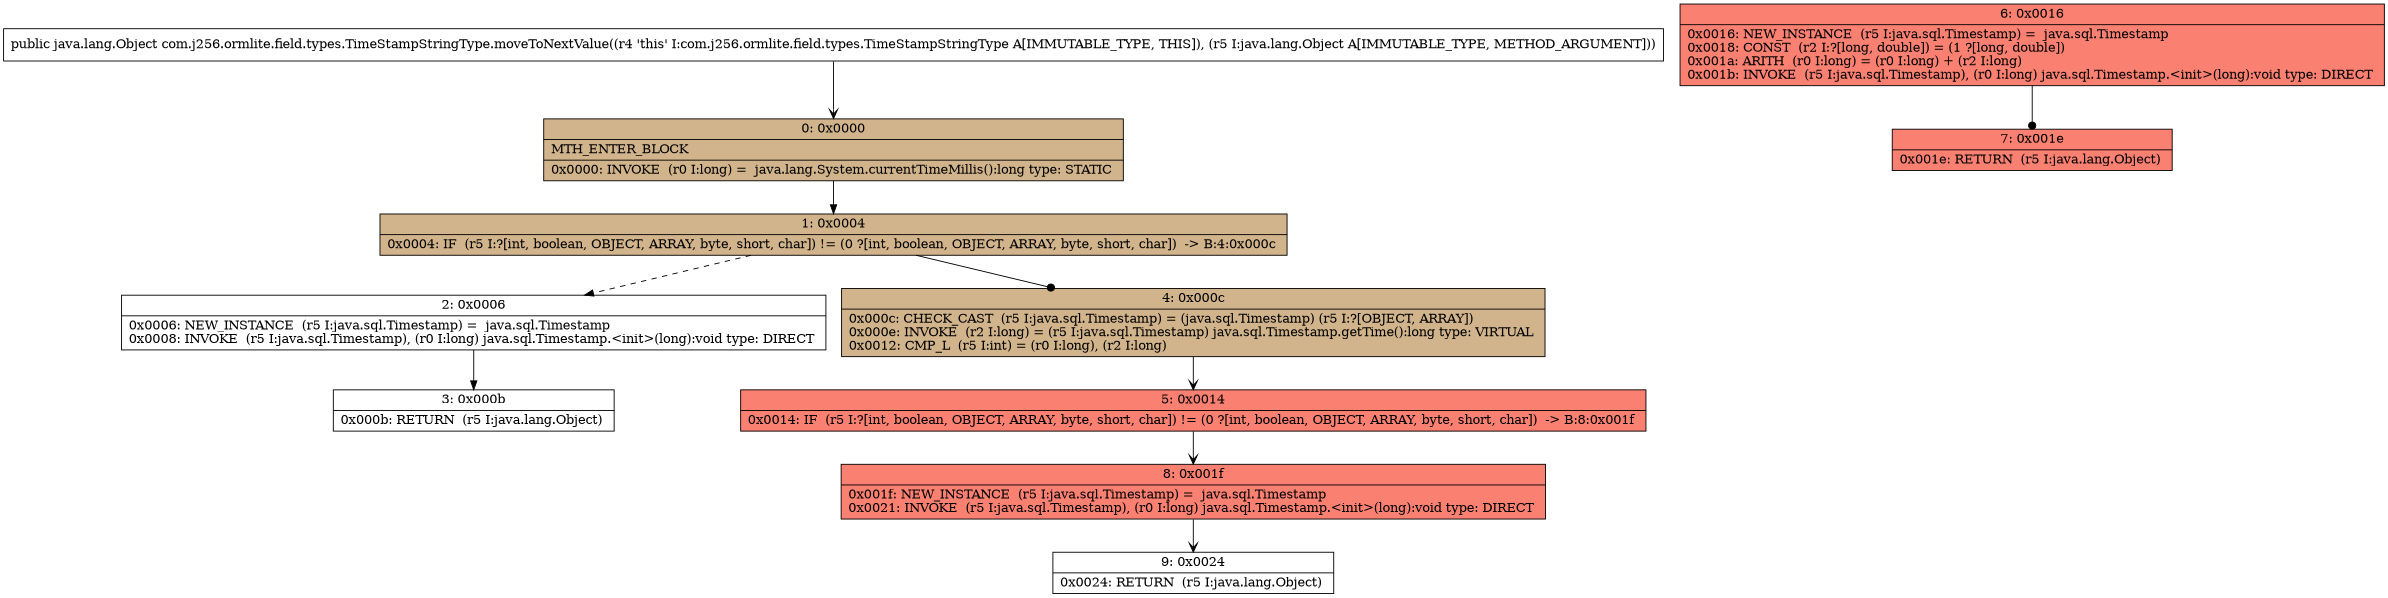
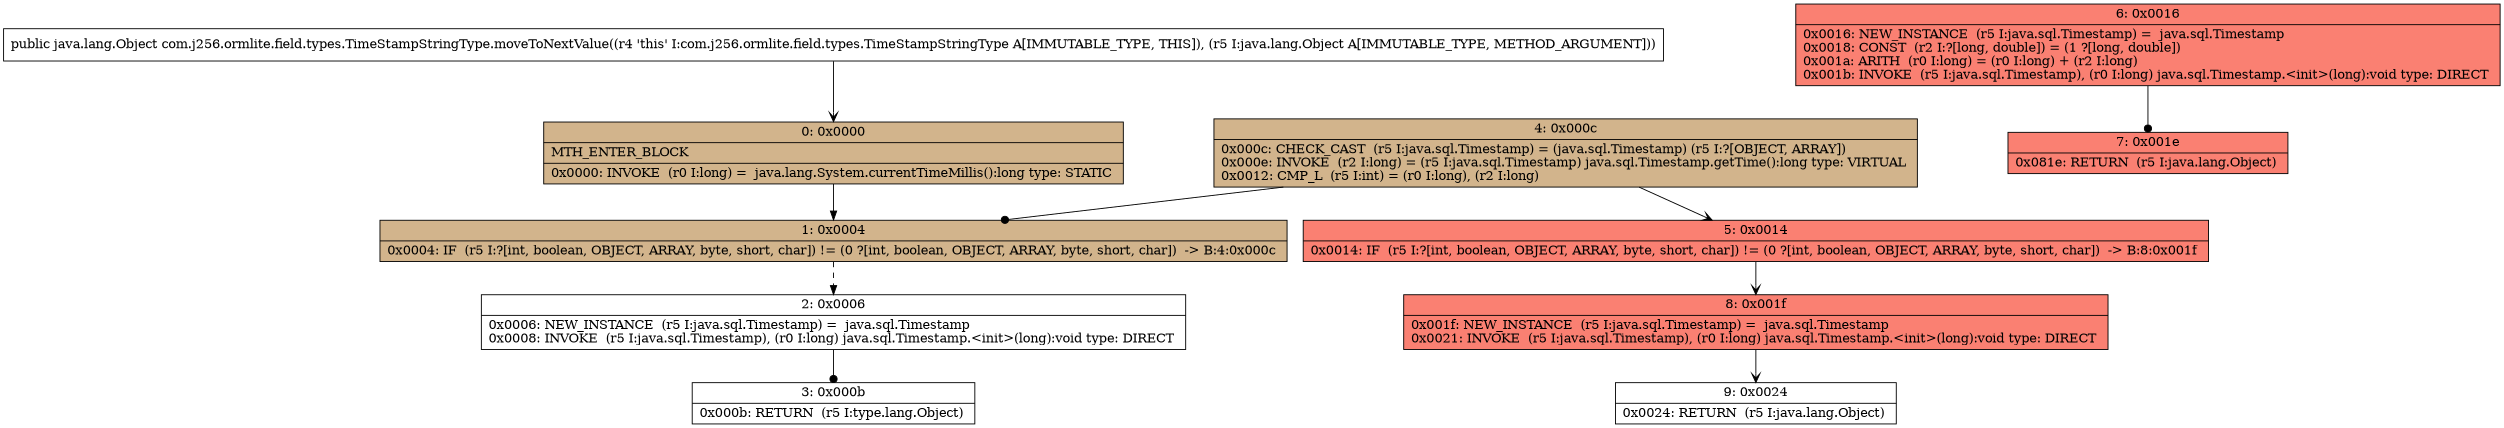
node "7: 0x001e": text "0x001e: RETURN  (r5 I:java.lang.Object)" -> "0x081e: RETURN  (r5 I:java.lang.Object)"
edge "1: 0x0004" -> "4: 0x000c": reversed
edge "2: 0x0006" -> "3: 0x000b": arrowhead normal -> dot
node "3: 0x000b": text "0x000b: RETURN  (r5 I:java.lang.Object)" -> "0x000b: RETURN  (r5 I:type.lang.Object)"
